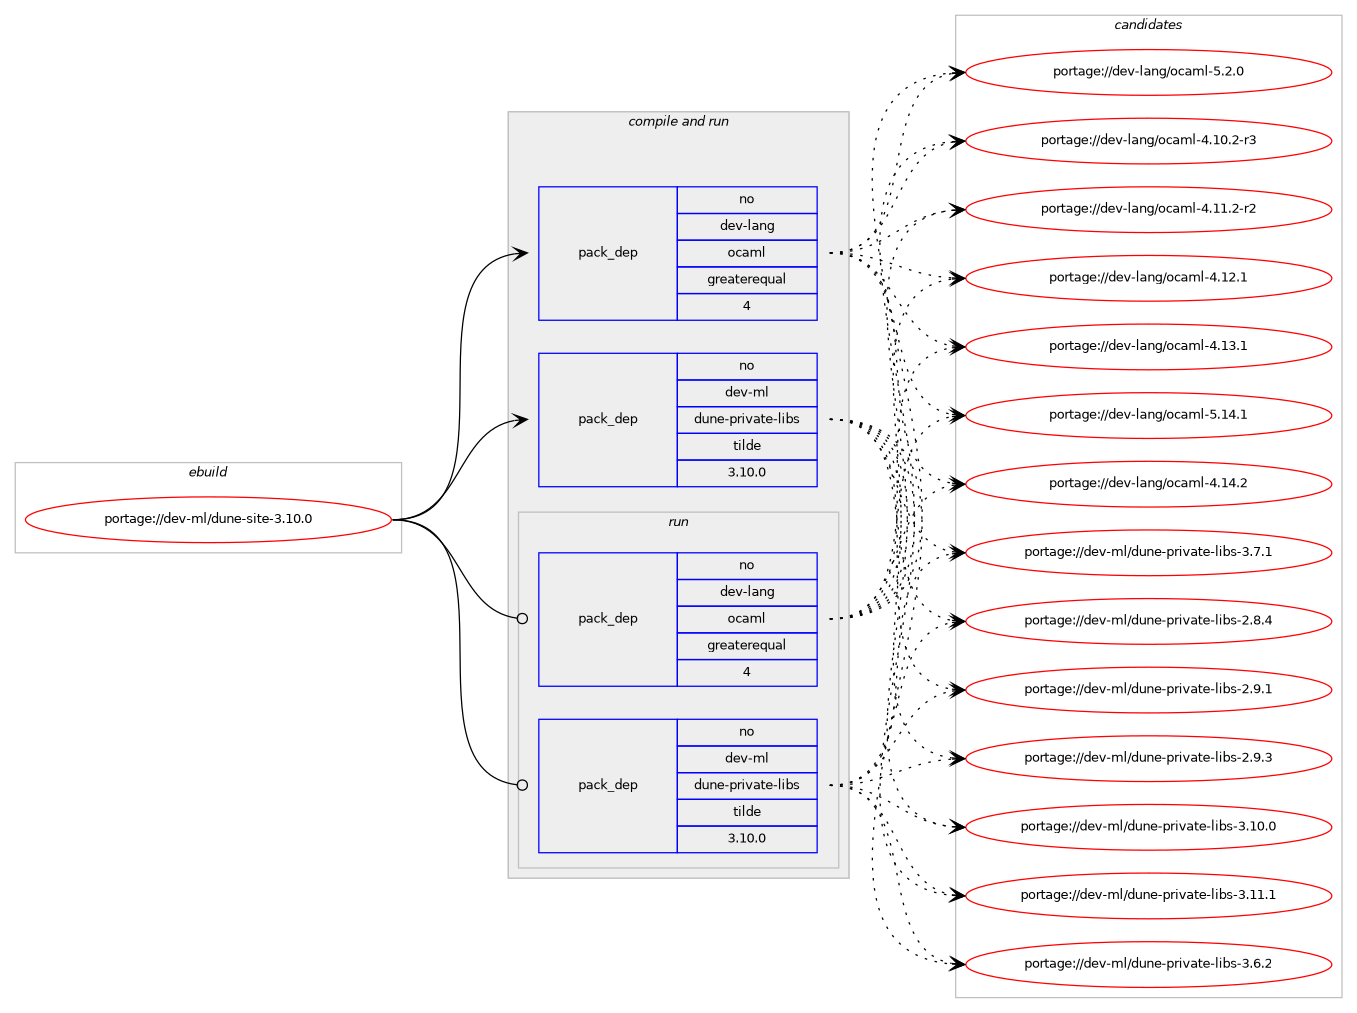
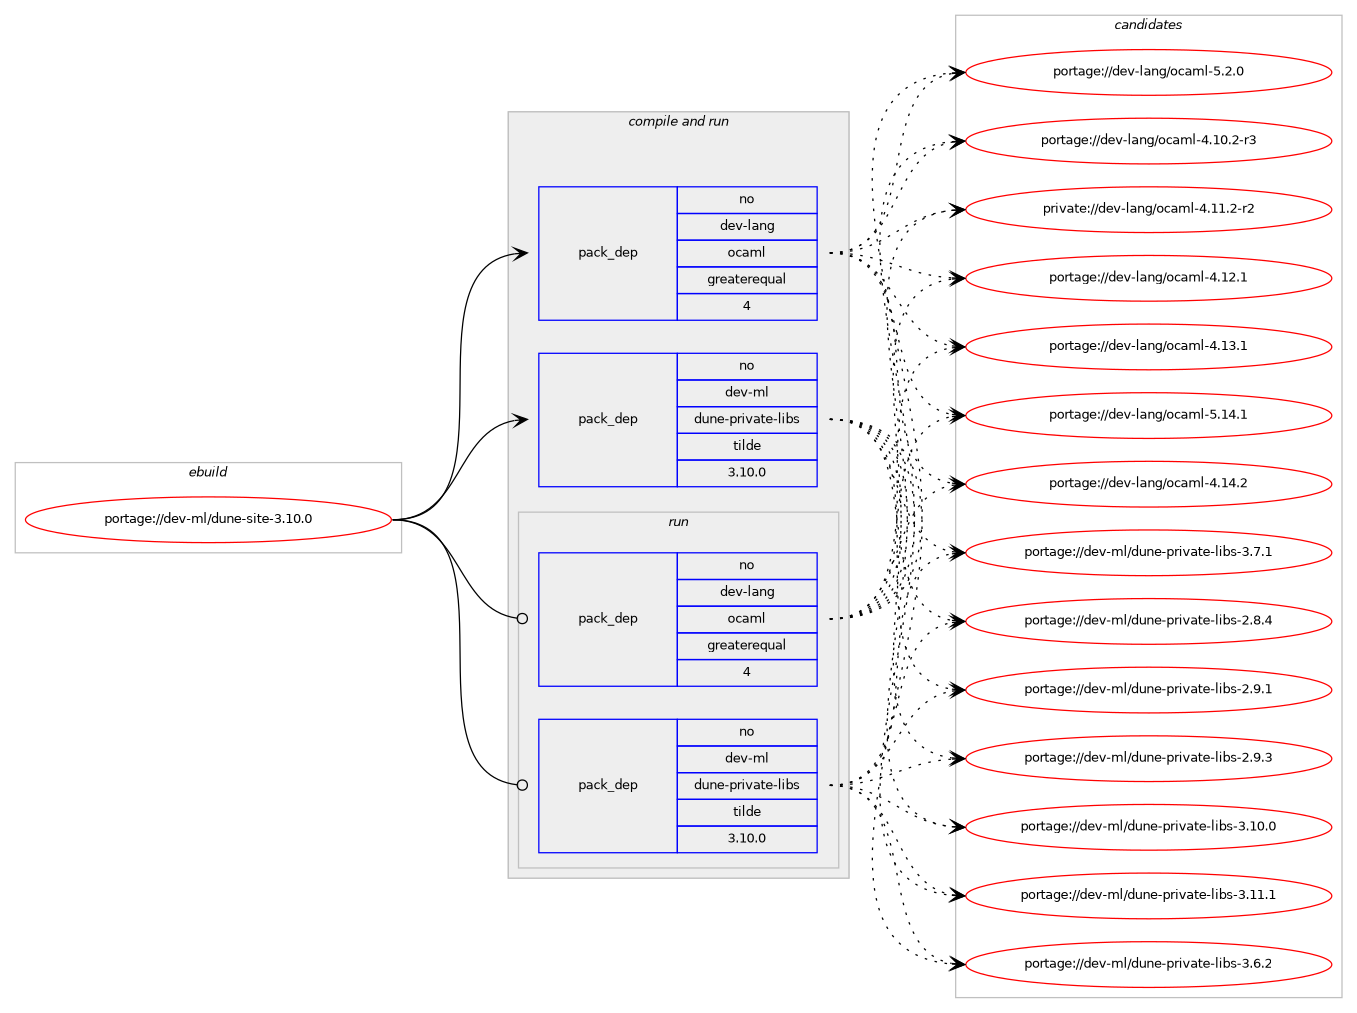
node "portage://dev-lang/ocaml-4.11.2-r2": label "portage://dev-lang/ocaml-4.11.2-r2" -> "private://dev-lang/ocaml-4.11.2-r2"
